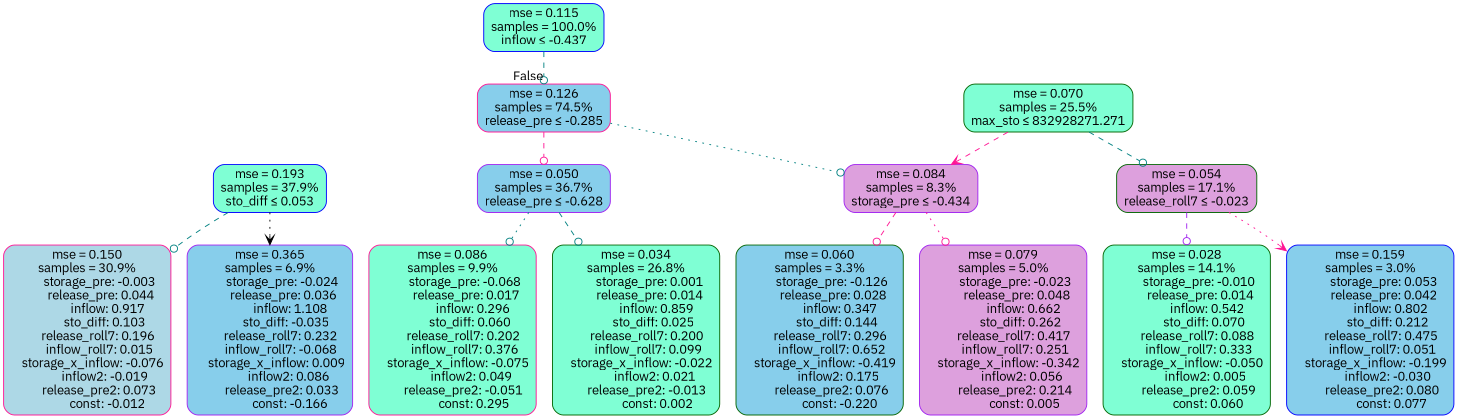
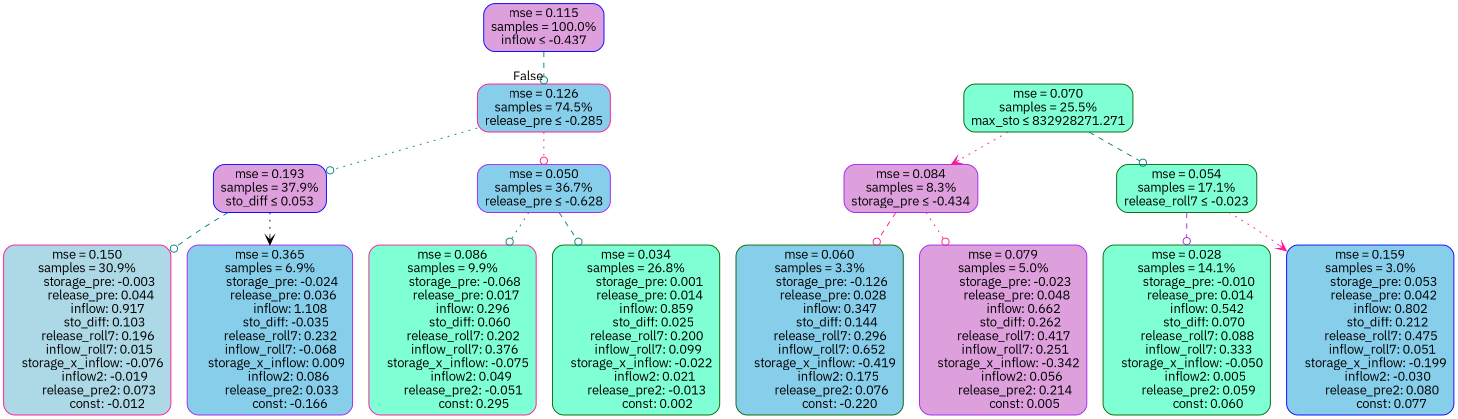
node "mse = 0.115 samples = 100.0% inflow ≤ -0.437": fillcolor aquamarine -> plum
edge "mse = 0.126 samples = 74.5% release_pre ≤ -0.285" -> "mse = 0.050 samples = 36.7% release_pre ≤ -0.628": style dashed -> dotted
edge "mse = 0.070 samples = 25.5% max_sto ≤ 832928271.271" -> "mse = 0.084 samples = 8.3% storage_pre ≤ -0.434": style dashed -> dotted
edge "mse = 0.126 samples = 74.5% release_pre ≤ -0.285" -> "mse = 0.084 samples = 8.3% storage_pre ≤ -0.434": now "mse = 0.126 samples = 74.5% release_pre ≤ -0.285" -> "mse = 0.193 samples = 37.9% sto_diff ≤ 0.053"
node "mse = 0.193 samples = 37.9% sto_diff ≤ 0.053": fillcolor aquamarine -> plum
node "mse = 0.054 samples = 17.1% release_roll7 ≤ -0.023": fillcolor plum -> aquamarine
